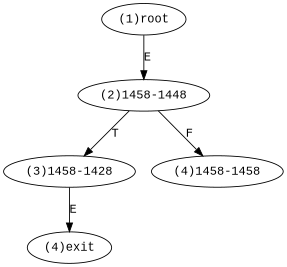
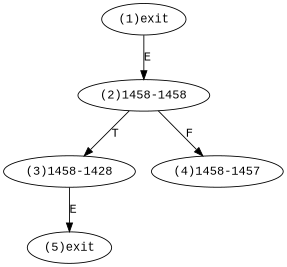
node "(1)root": label "(1)root" -> "(1)exit"
node "(2)1458-1448": label "(2)1458-1448" -> "(2)1458-1458"
node "(4)1458-1458": label "(4)1458-1458" -> "(4)1458-1457"
node "(4)exit": label "(4)exit" -> "(5)exit"
